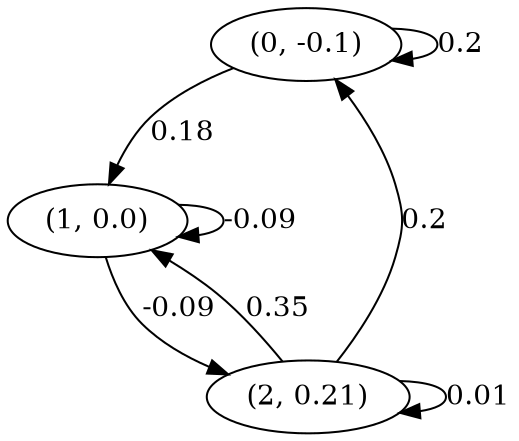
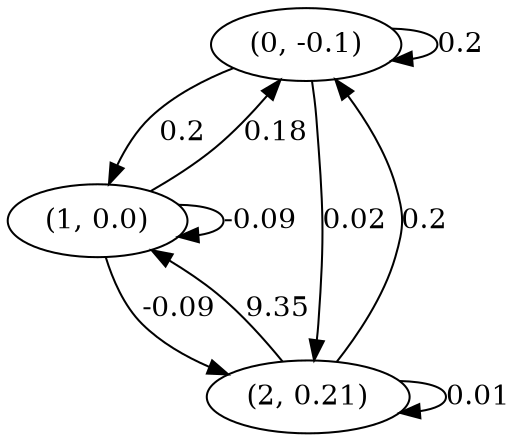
edge "(0, -0.1)" -> "(1, 0.0)": label "0.18" -> "0.2"
edge "(1, 0.0)" -> "(0, -0.1)": added, label "0.18"
edge "(0, -0.1)" -> "(2, 0.21)": added, label "0.02"
edge "(2, 0.21)" -> "(1, 0.0)": label "0.35" -> "9.35"
